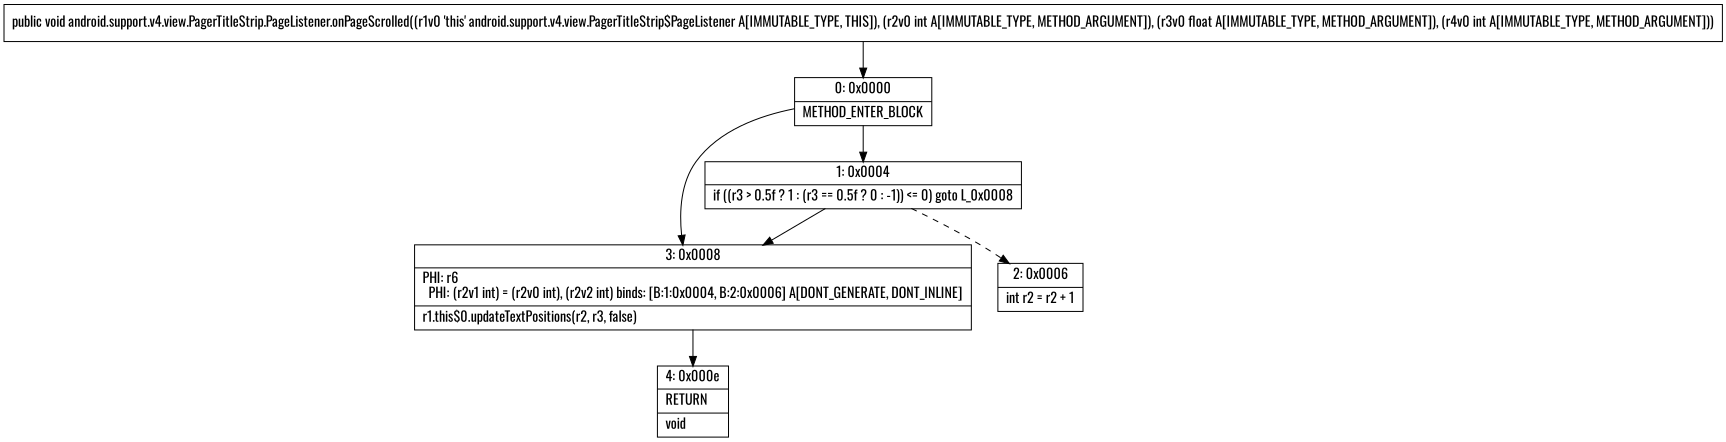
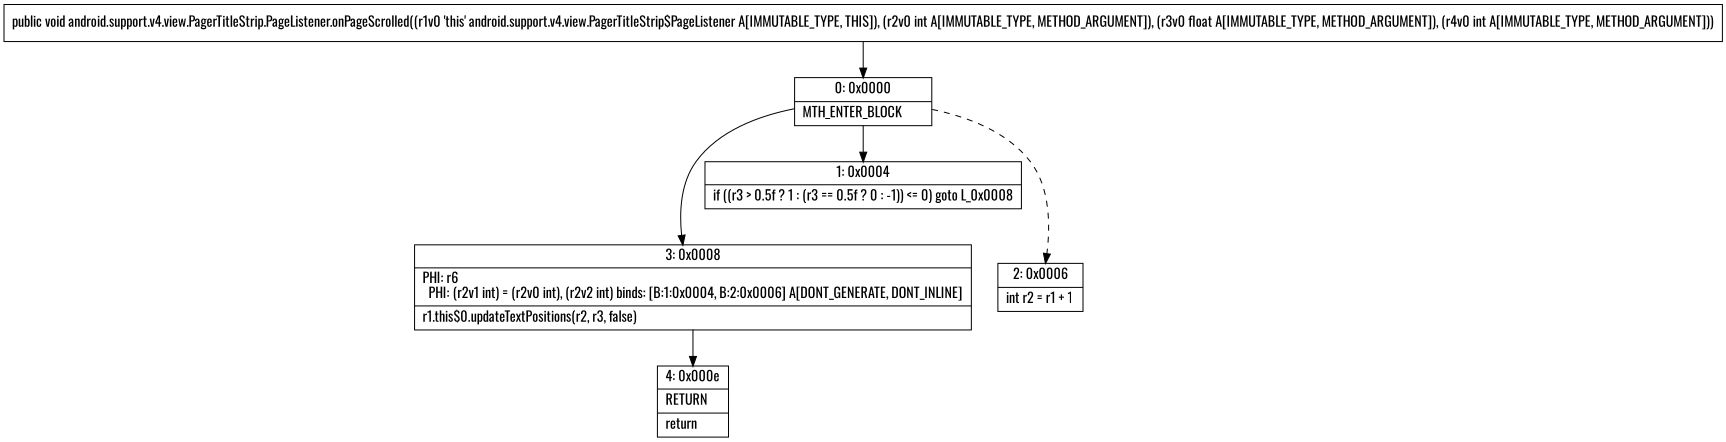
node "0: 0x0000": text "METHOD_ENTER_BLOCK" -> "MTH_ENTER_BLOCK"
edge "1: 0x0004" -> "3: 0x0008": removed
edge "1: 0x0004" -> "2: 0x0006": now "0: 0x0000" -> "2: 0x0006"
node "2: 0x0006": text "int r2 = r2 + 1" -> "int r2 = r1 + 1"
node "4: 0x000e": text "void" -> "return"
